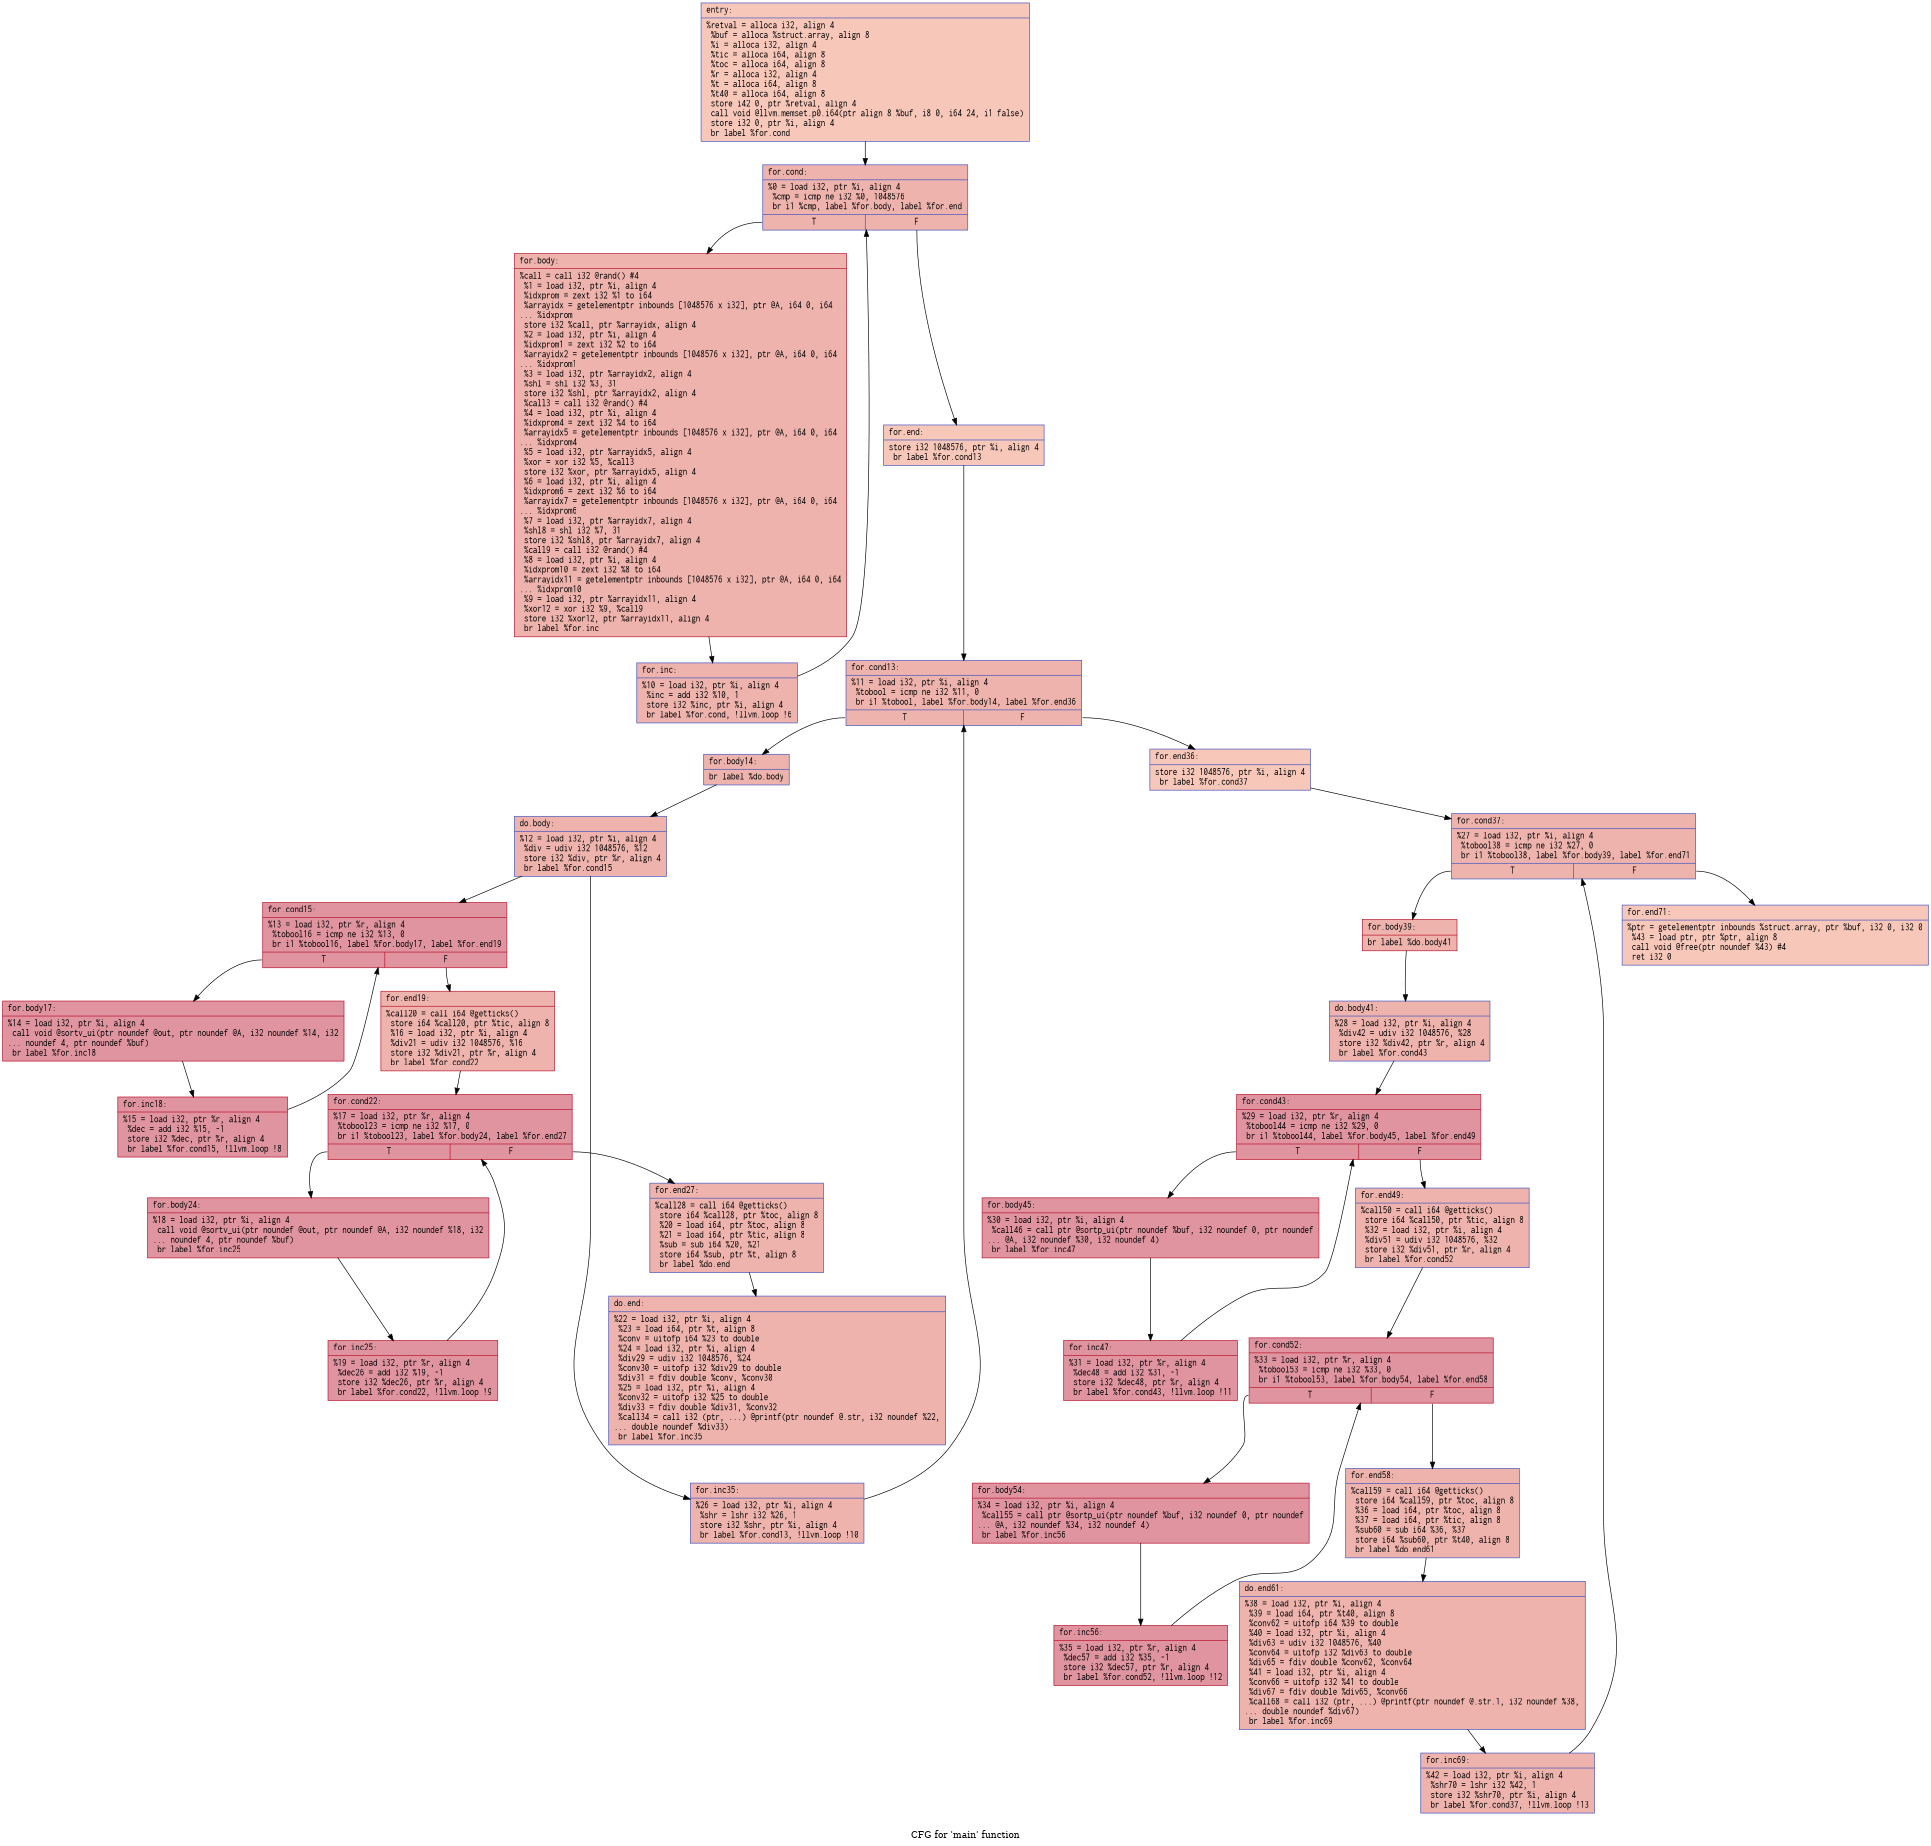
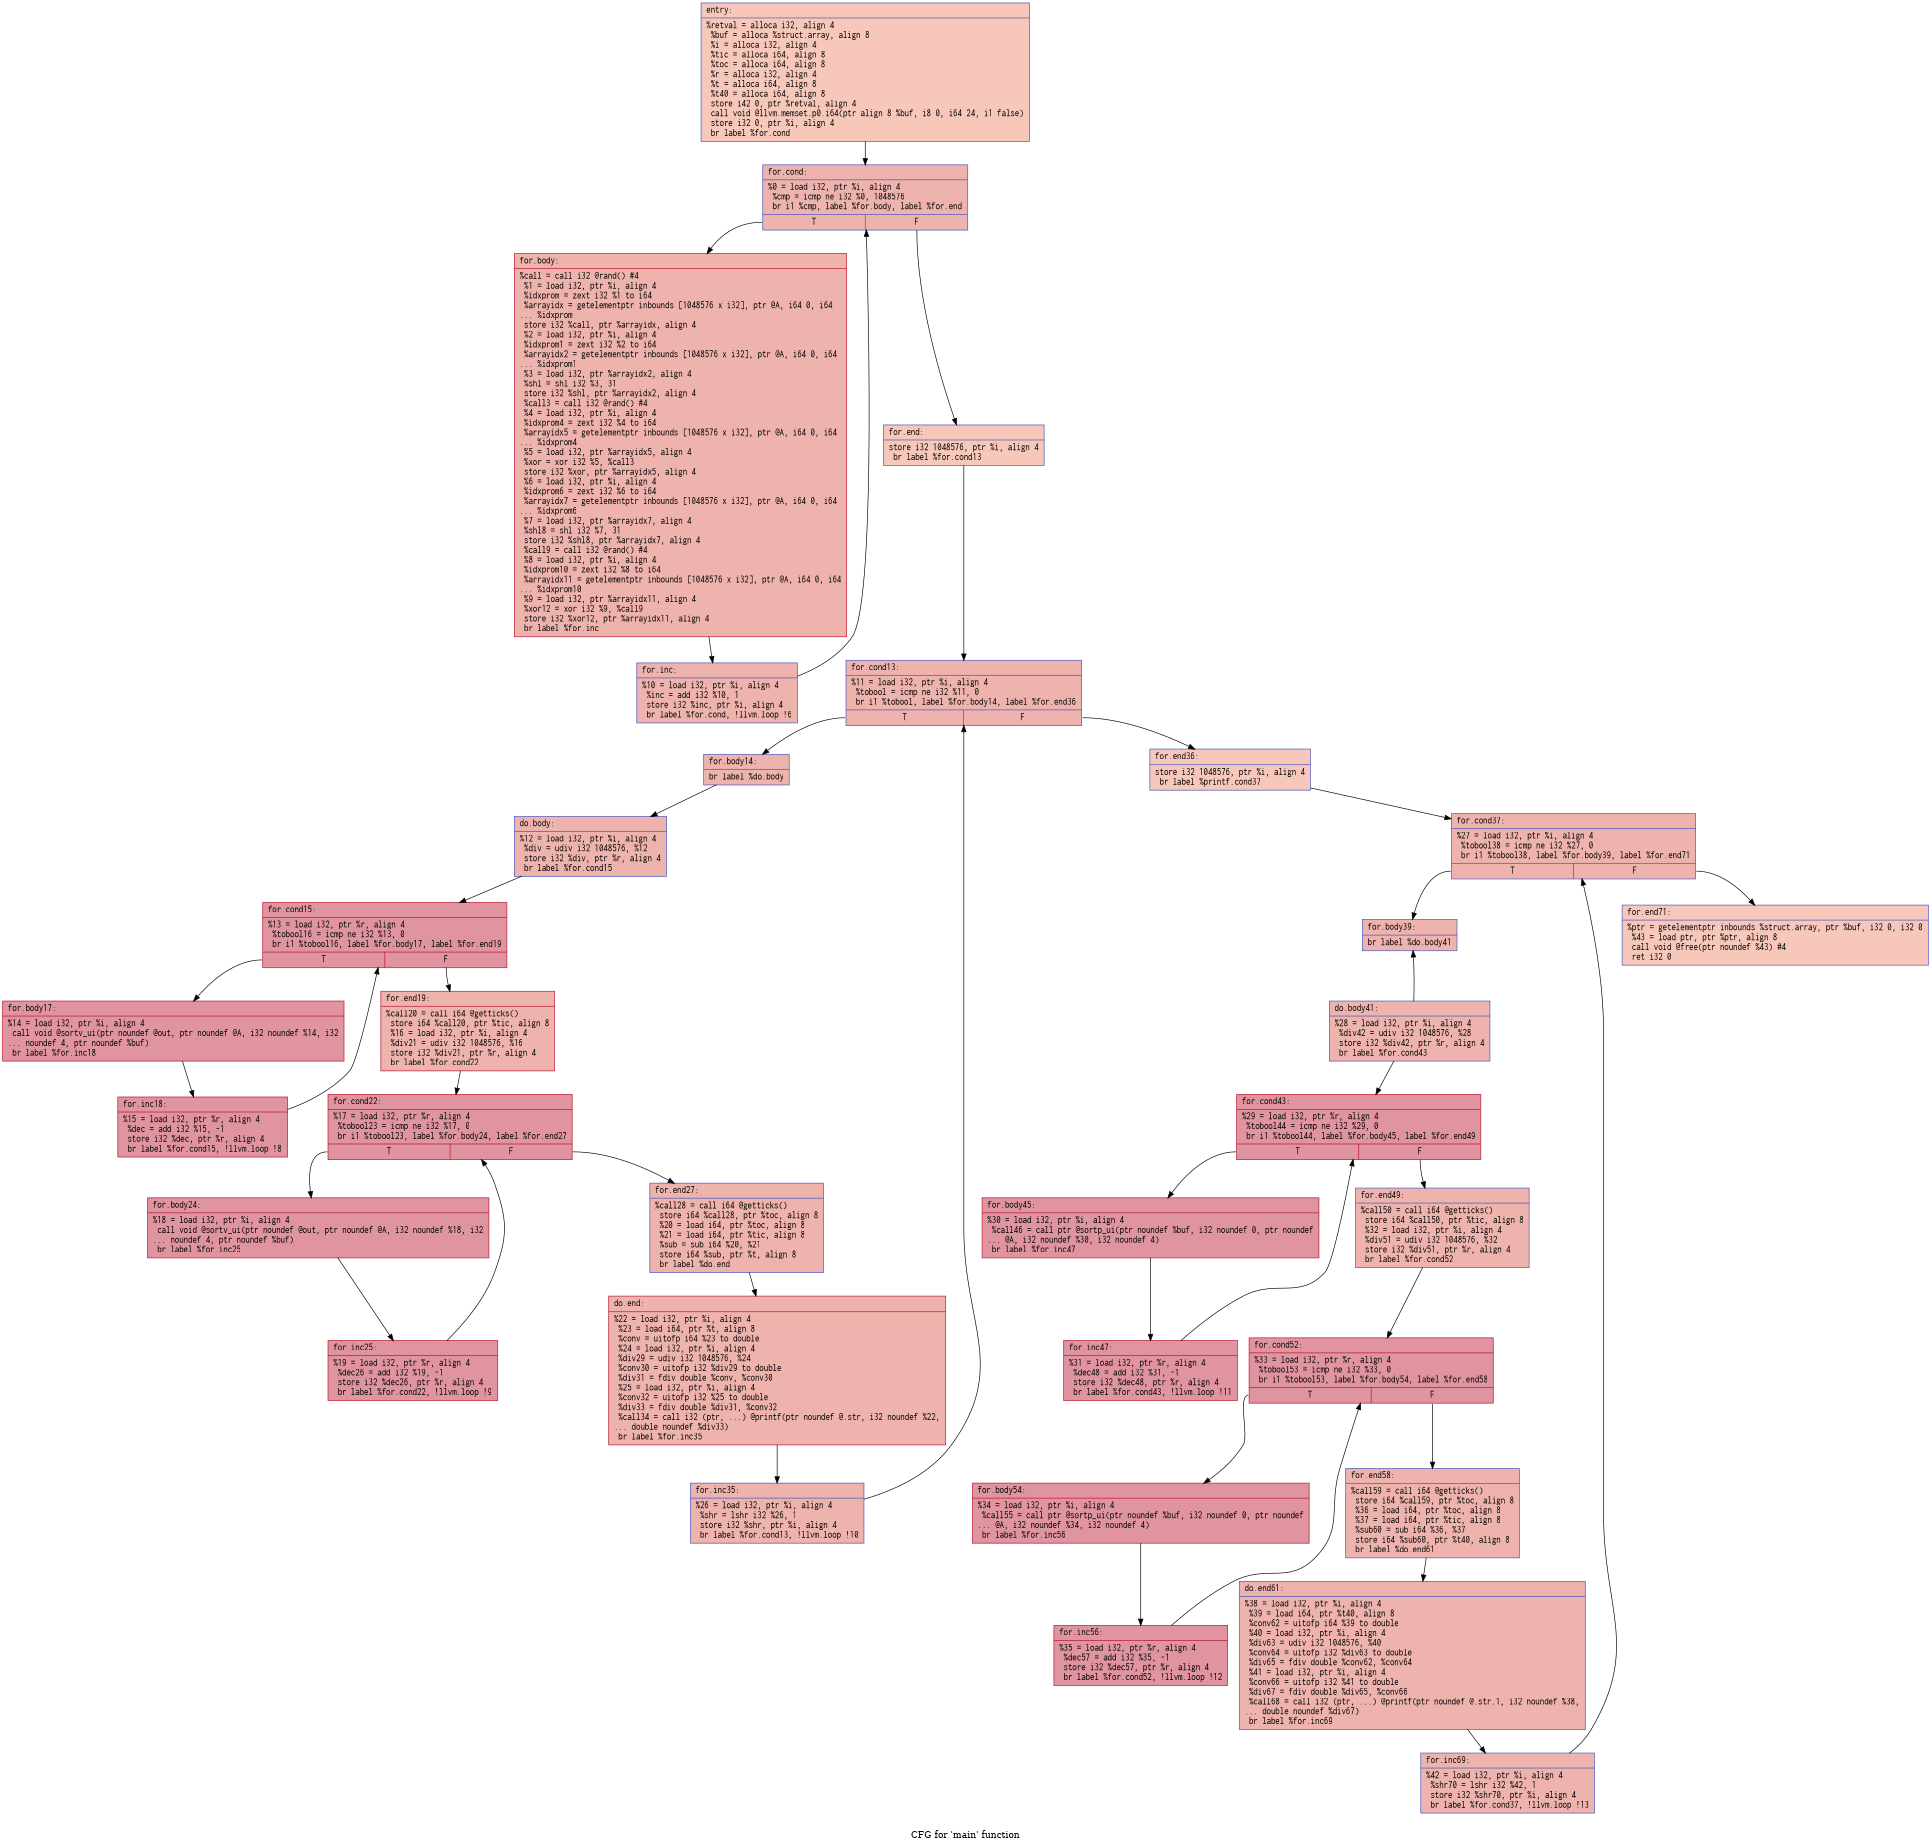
node "for.end36:": text "br label %for.cond37" -> "br label %printf.cond37"
node "for.body39:": color #b70d28ff -> #3d50c3ff
edge "for.body39:" -> "do.body41:": reversed
edge "do.body:" -> "for.inc35:": now "do.end:" -> "for.inc35:"
node "do.end:": color #3d50c3ff -> #b70d28ff
